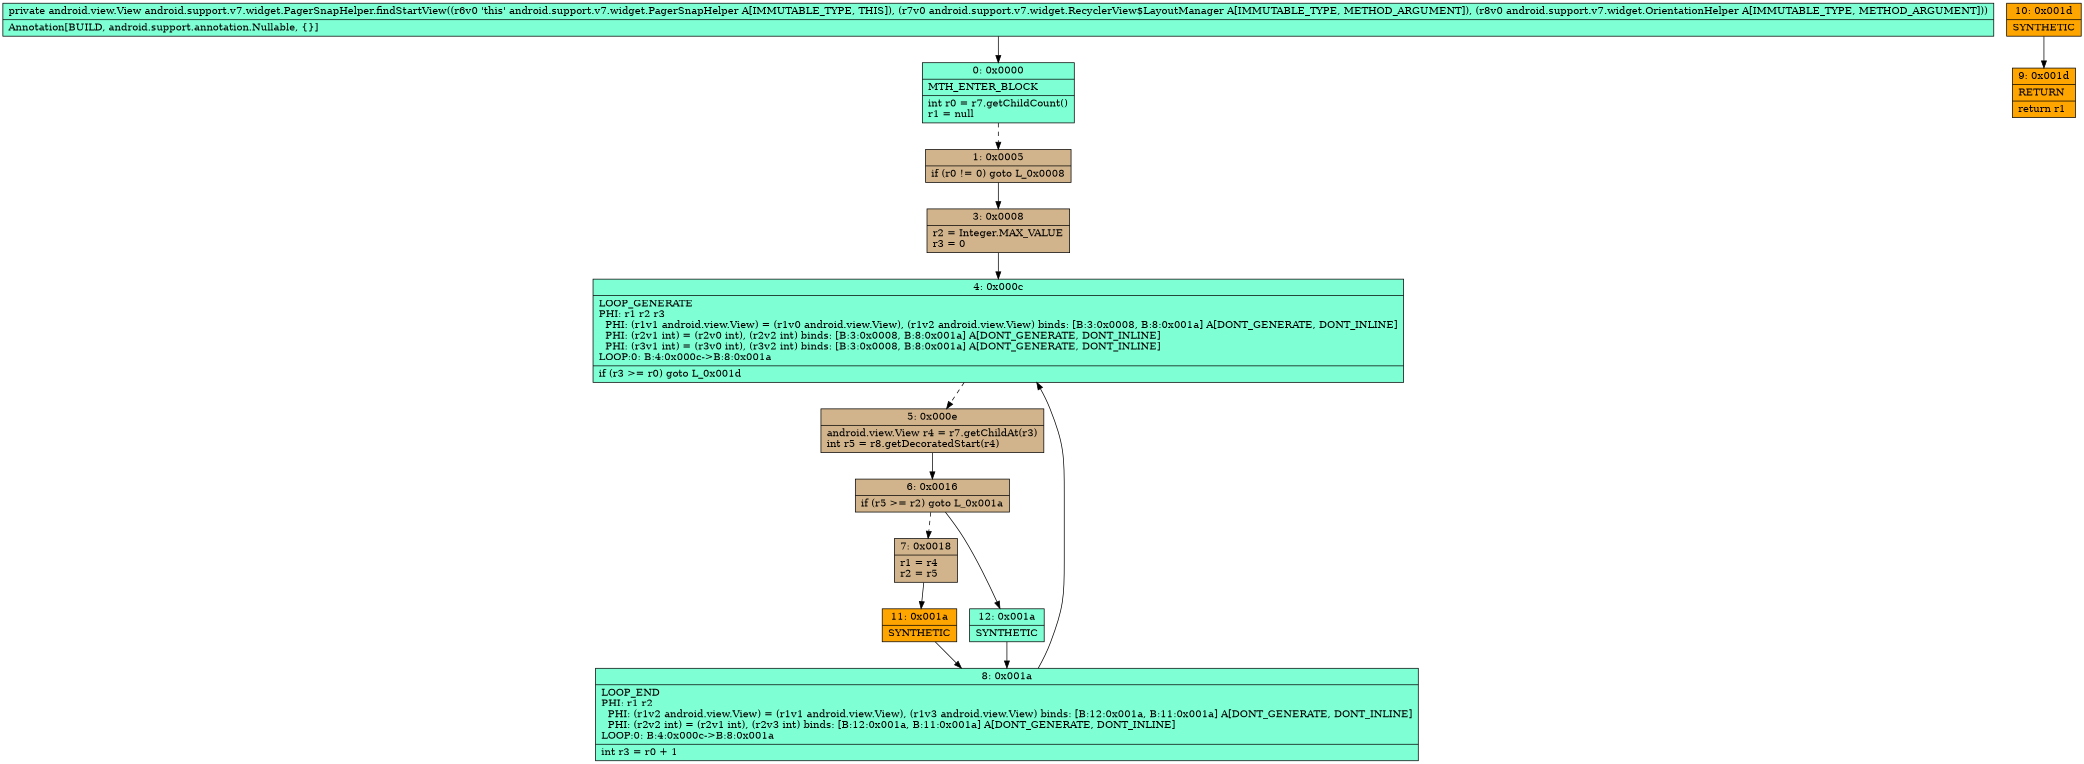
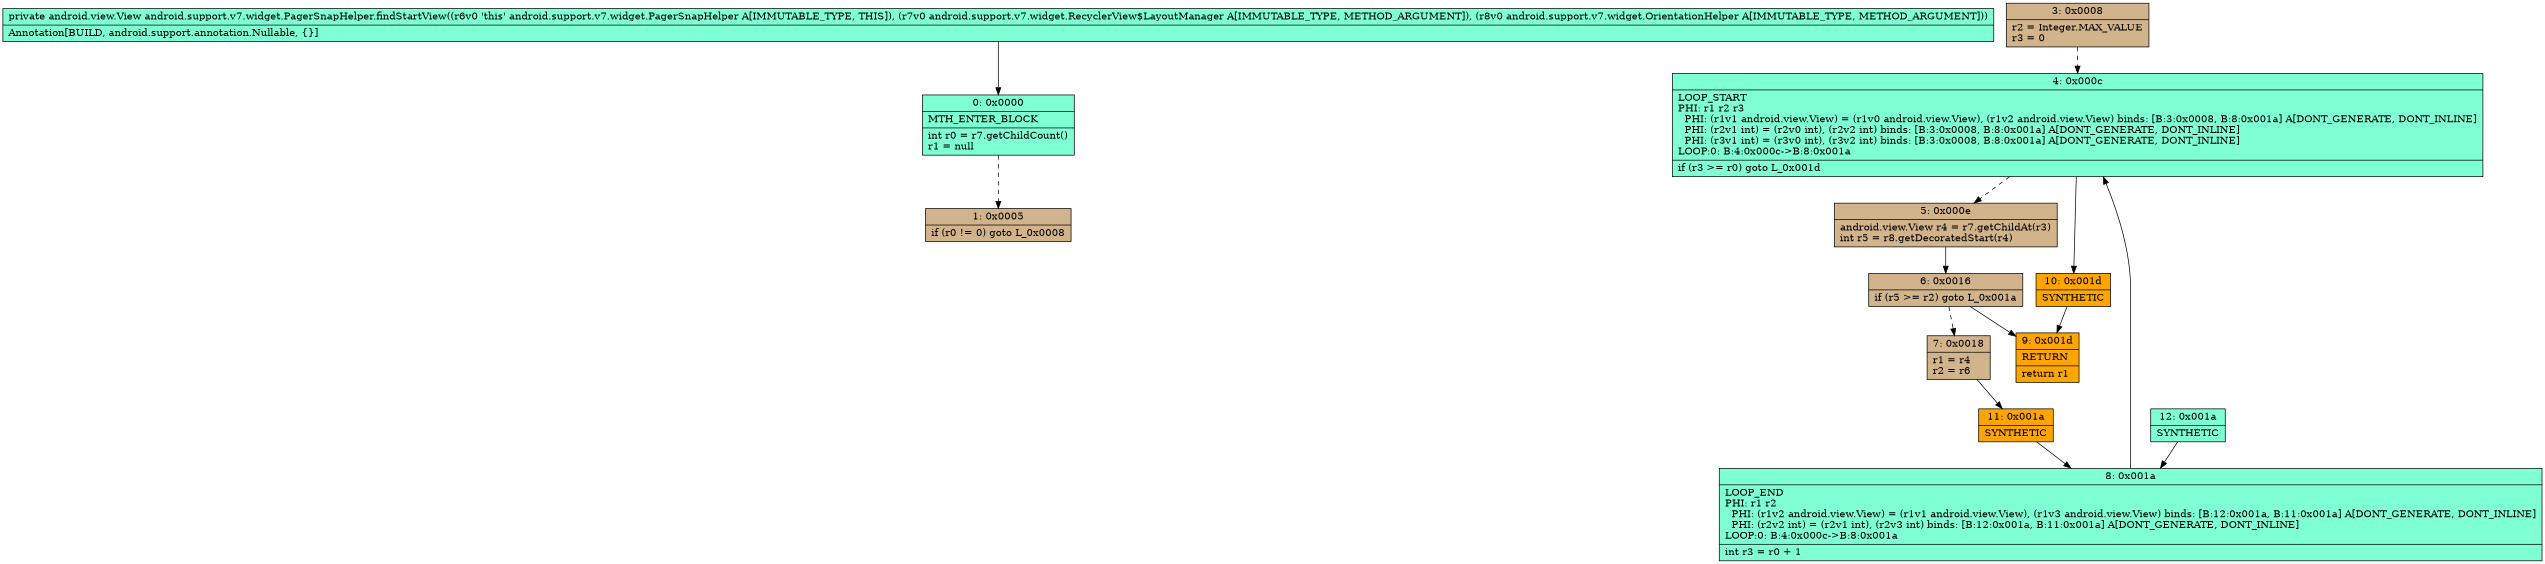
edge "1: 0x0005" -> "3: 0x0008": removed
edge "4: 0x000c" -> "10: 0x001d": added
edge "3: 0x0008" -> "4: 0x000c": style solid -> dashed
node "4: 0x000c": text "LOOP_GENERATE" -> "LOOP_START"
edge "6: 0x0016" -> "12: 0x001a": now "6: 0x0016" -> "9: 0x001d"
node "7: 0x0018": text "r2 = r5" -> "r2 = r6"
